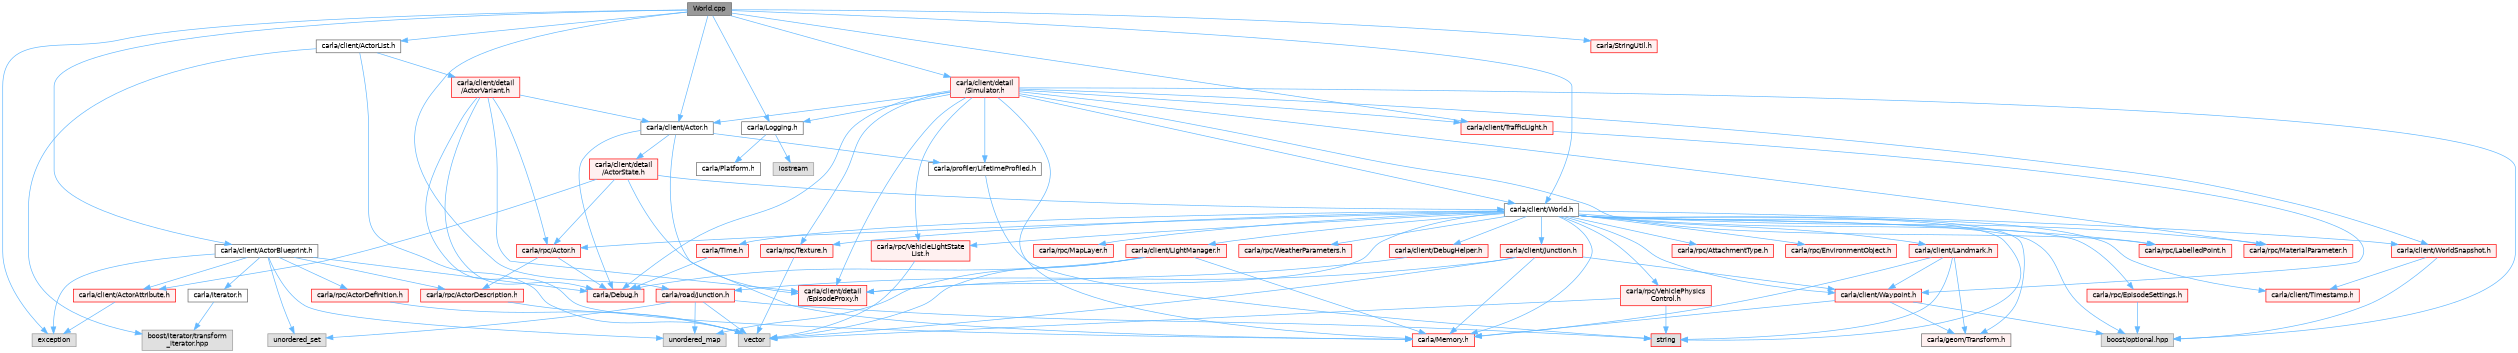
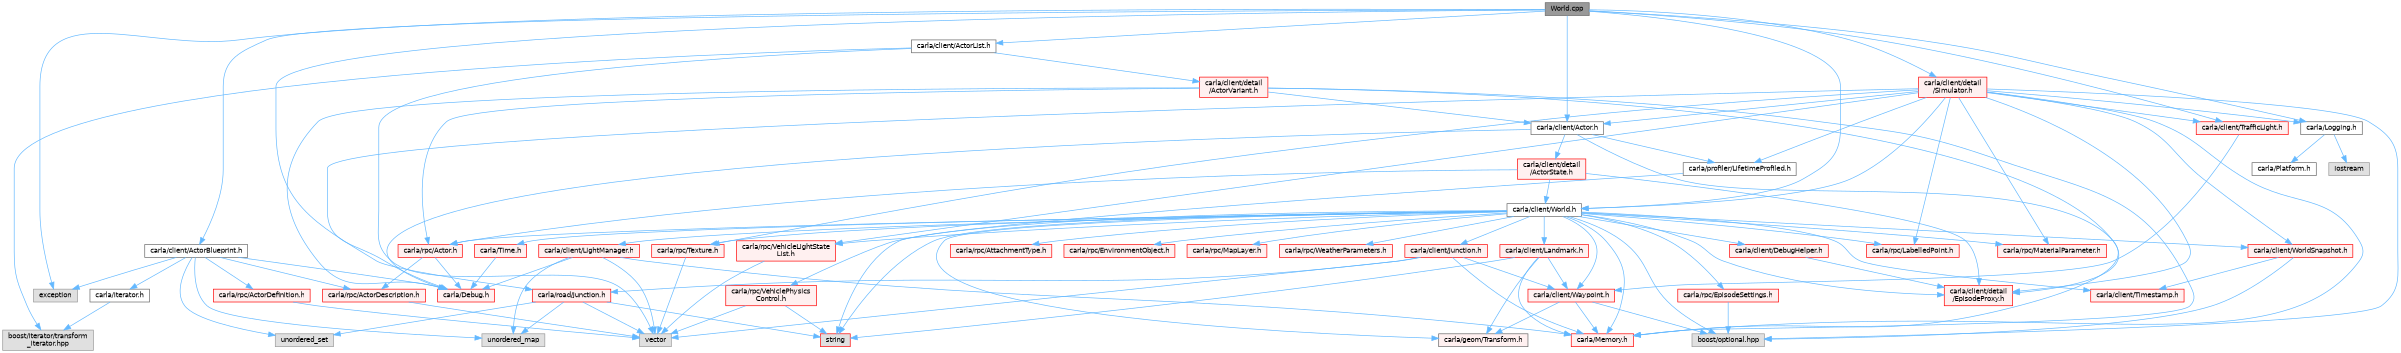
node "carla/StringUtil.h": removed
node "carla/client/ActorAttribute.h": removed
